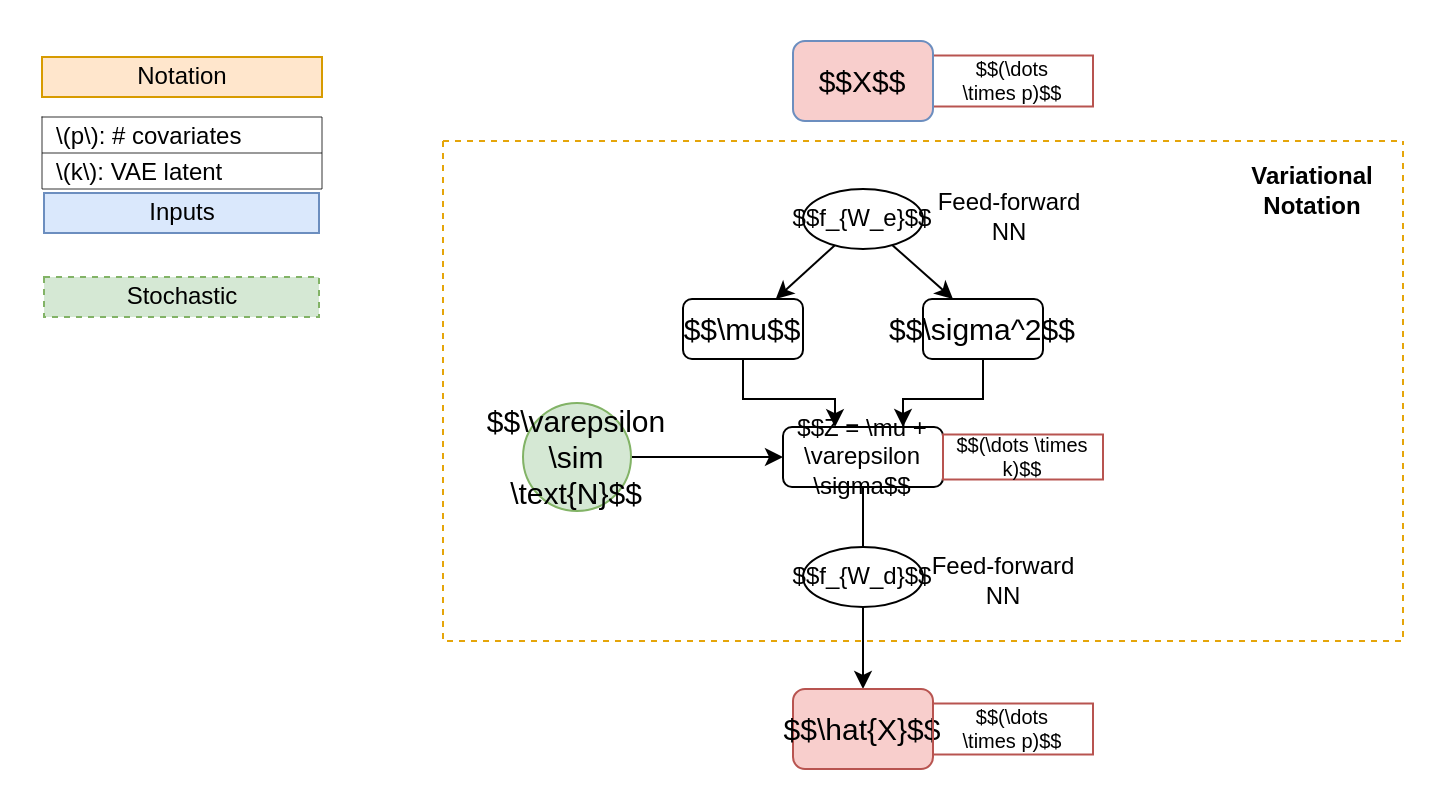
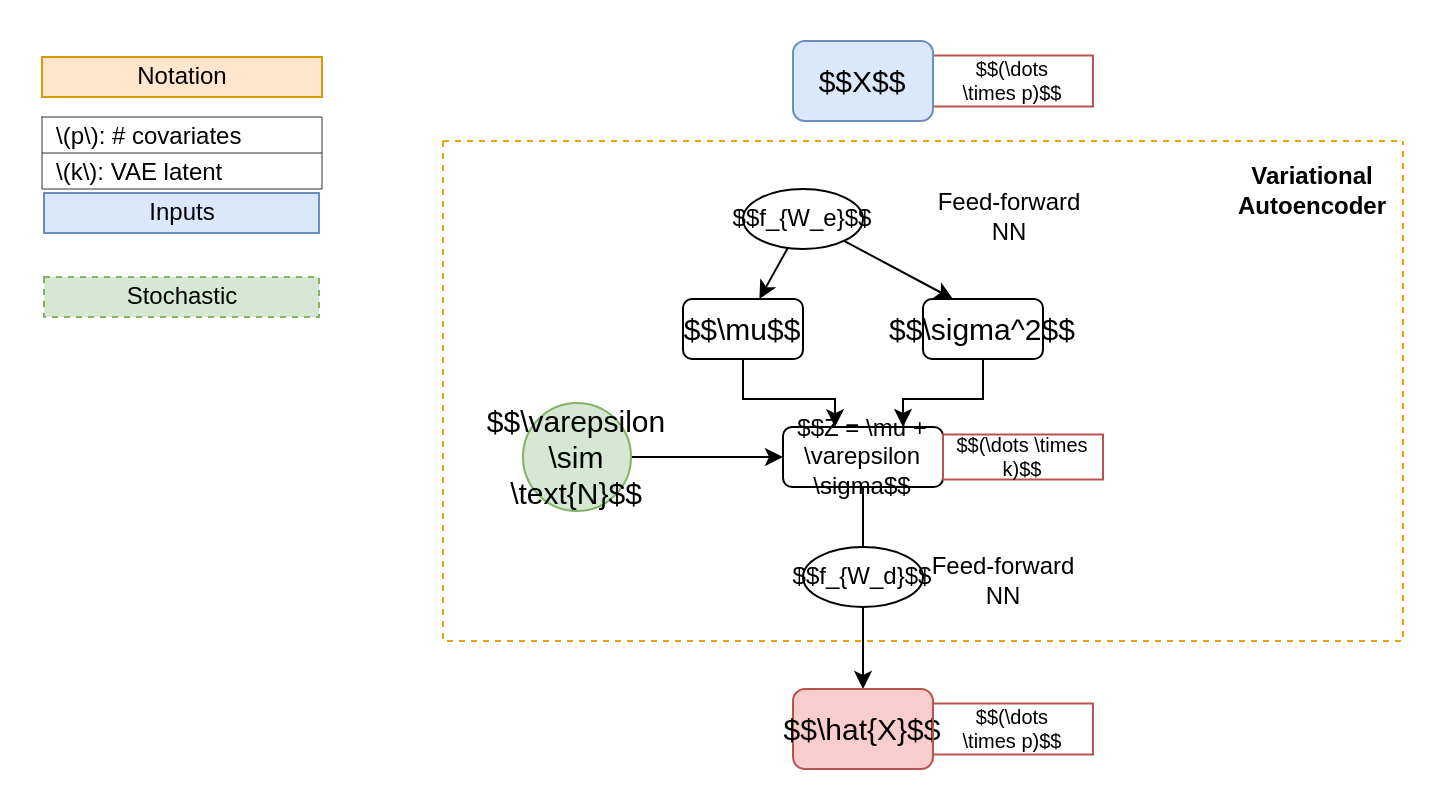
node "$$X$$": fillcolor #f8cecc -> #dae8fc
node "Variational Notation": label "Variational Notation" -> "Variational Autoencoder"
node "$$f_{W_e}$$": moved (863, 219) -> (803, 219)
